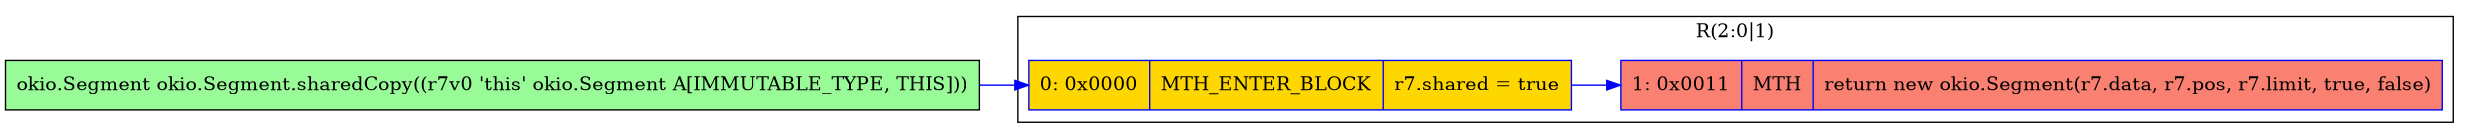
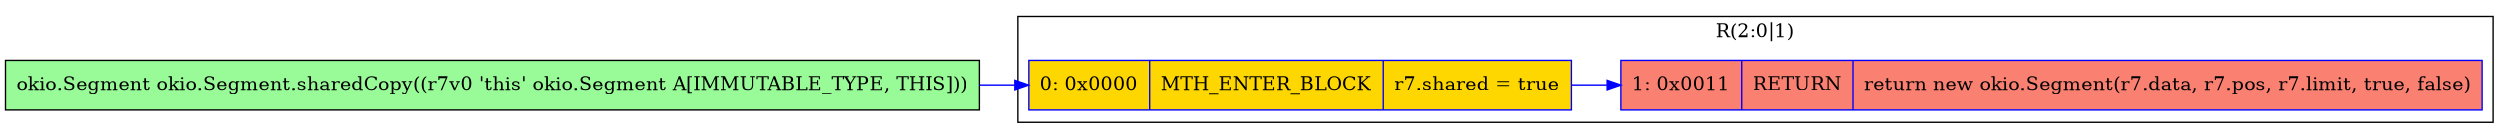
node "1: 0x0011": text "MTH" -> "RETURN"
